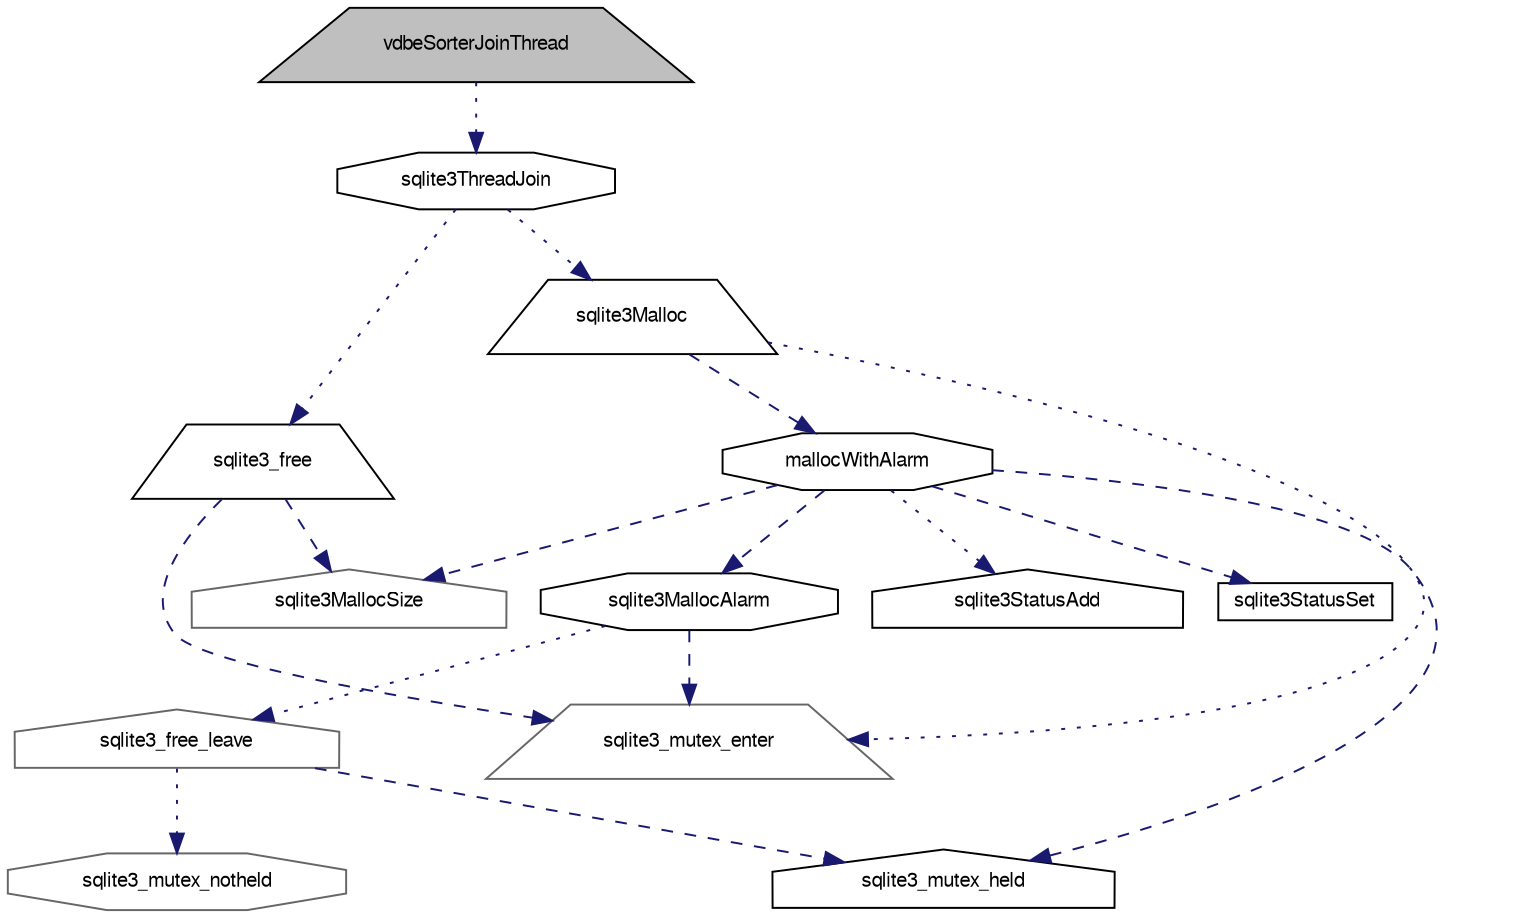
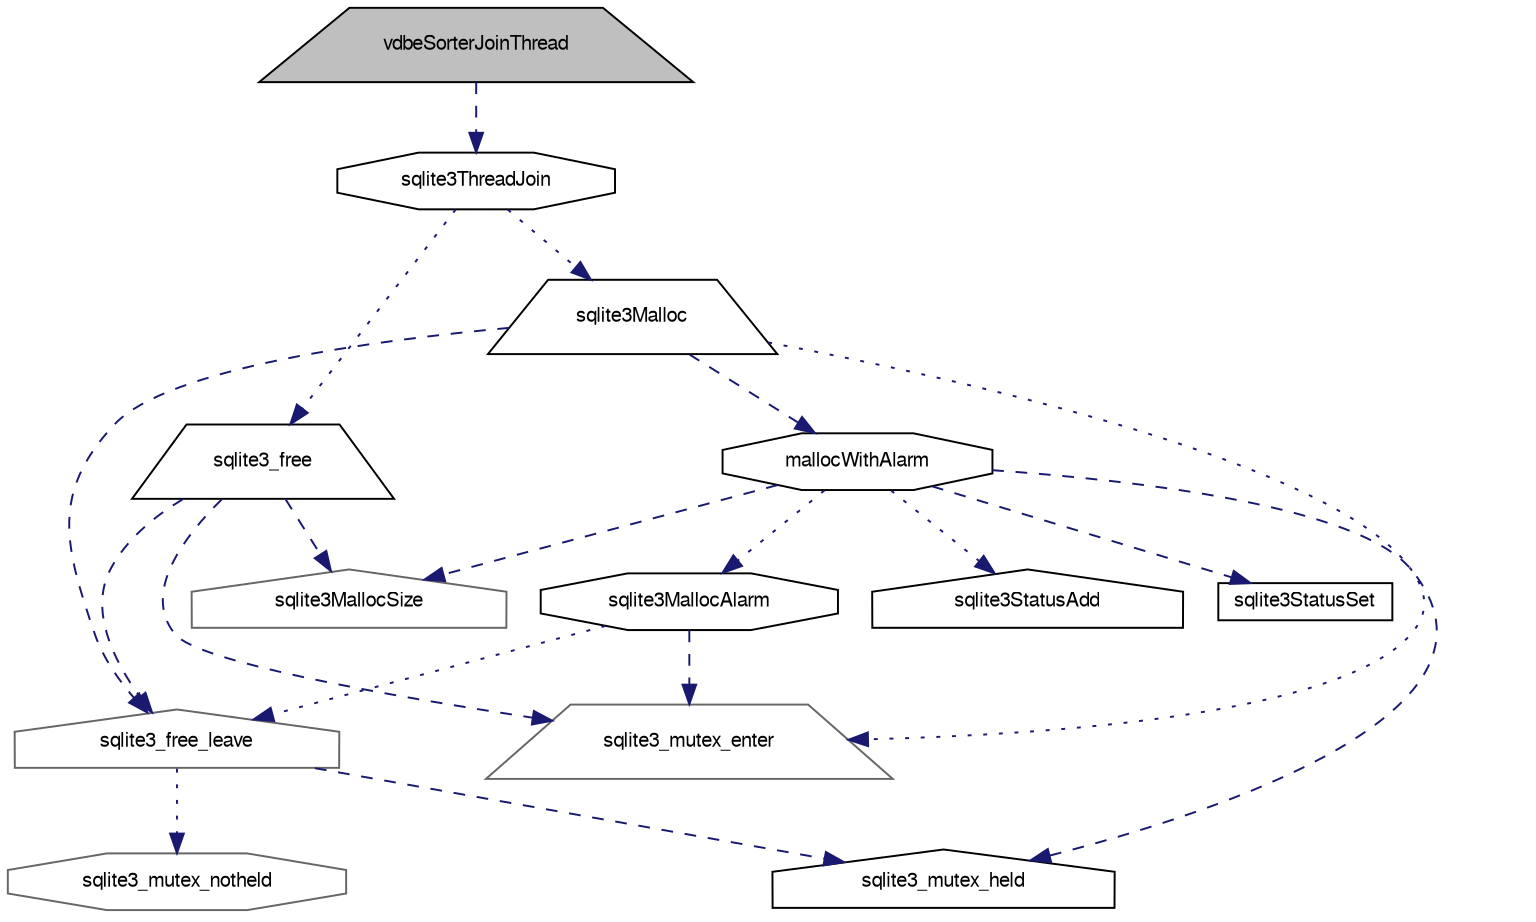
edge "vdbeSorterJoinThread" -> "sqlite3ThreadJoin": style dotted -> dashed
edge "sqlite3Malloc" -> "sqlite3_free_leave": added
edge "mallocWithAlarm" -> "sqlite3MallocAlarm": style dashed -> dotted
edge "sqlite3_free" -> "sqlite3_free_leave": added
